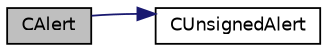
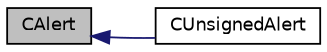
edge "CAlert" -> "CUnsignedAlert": reversed
